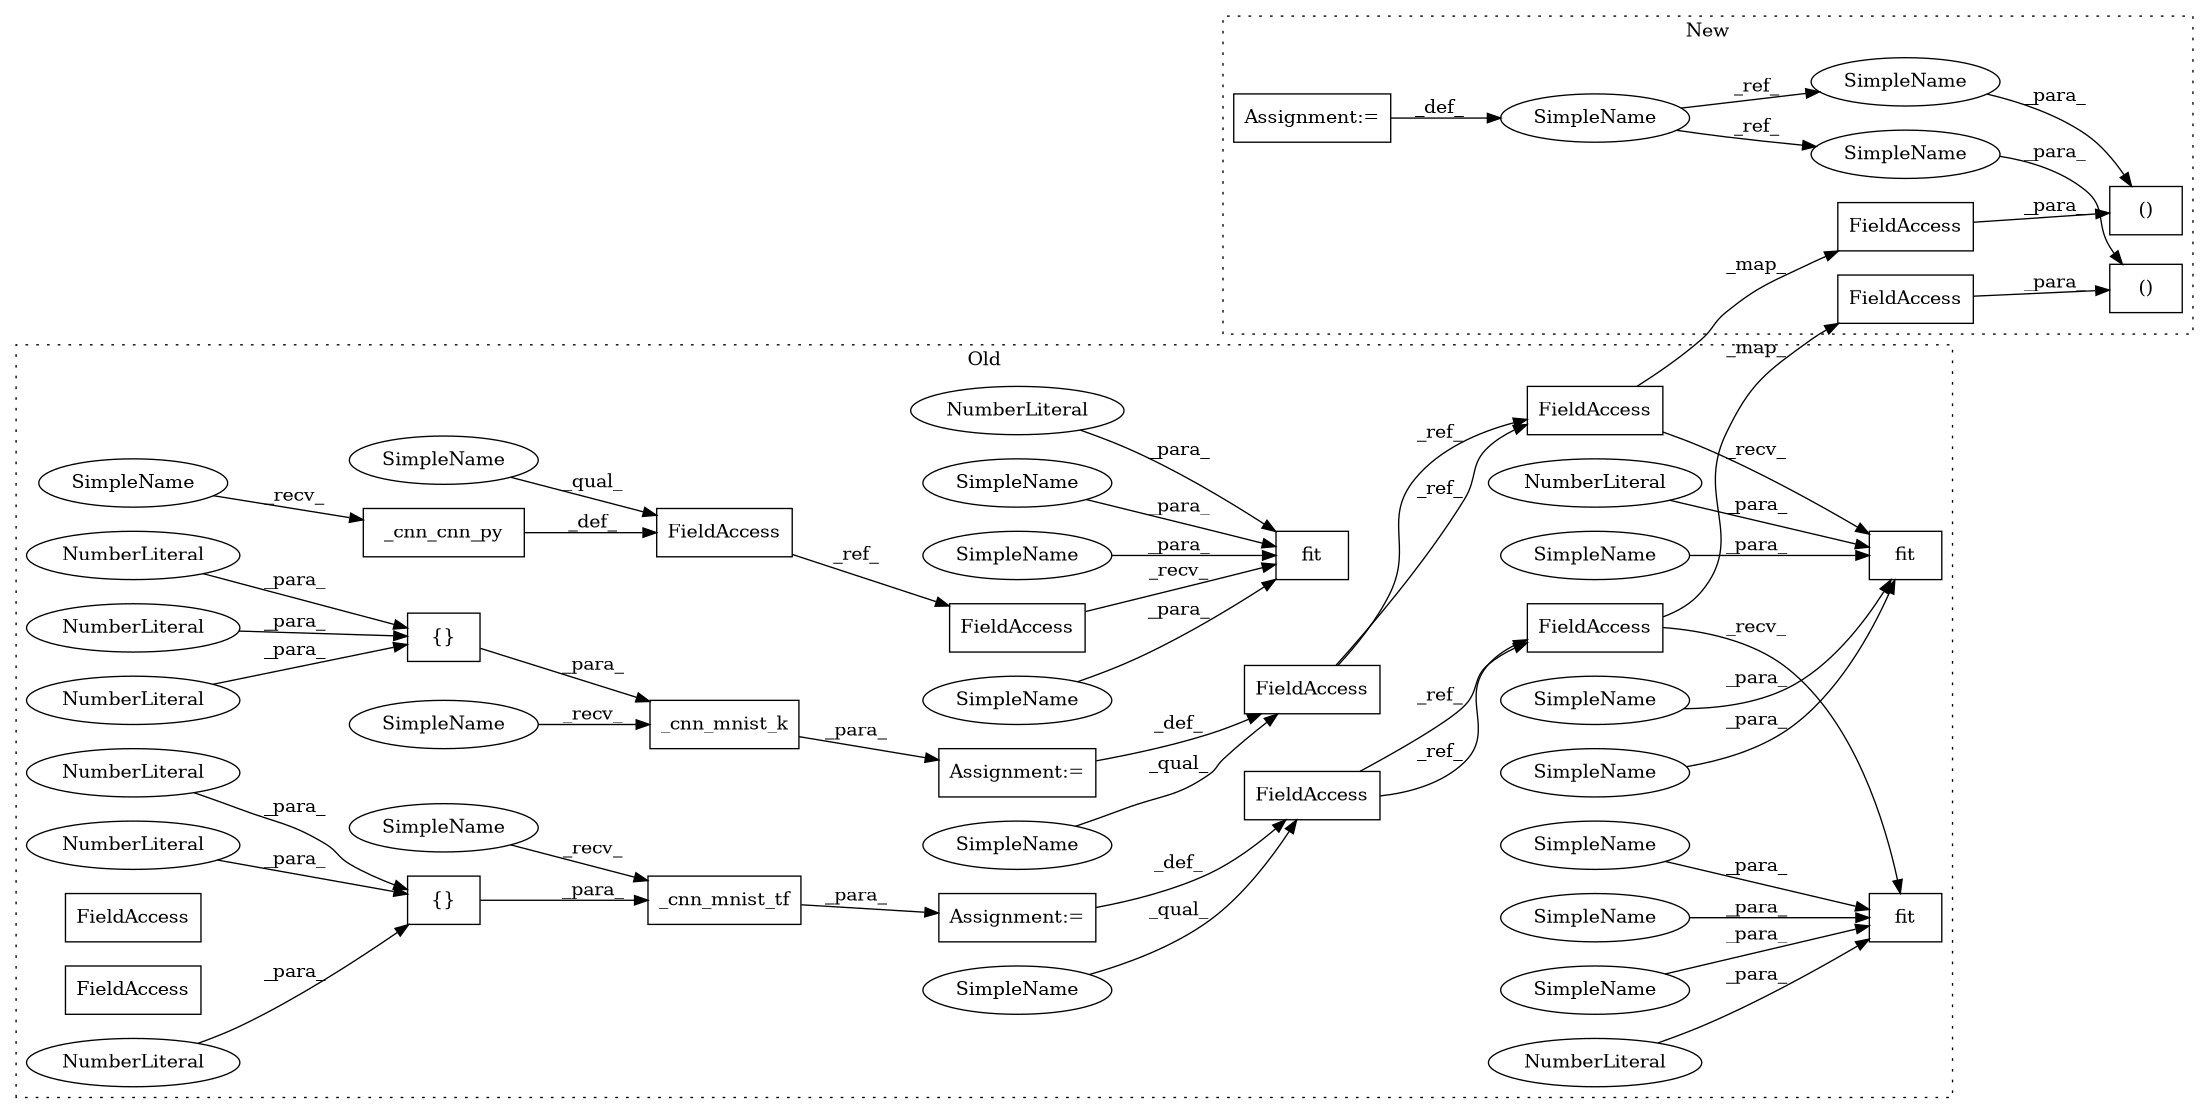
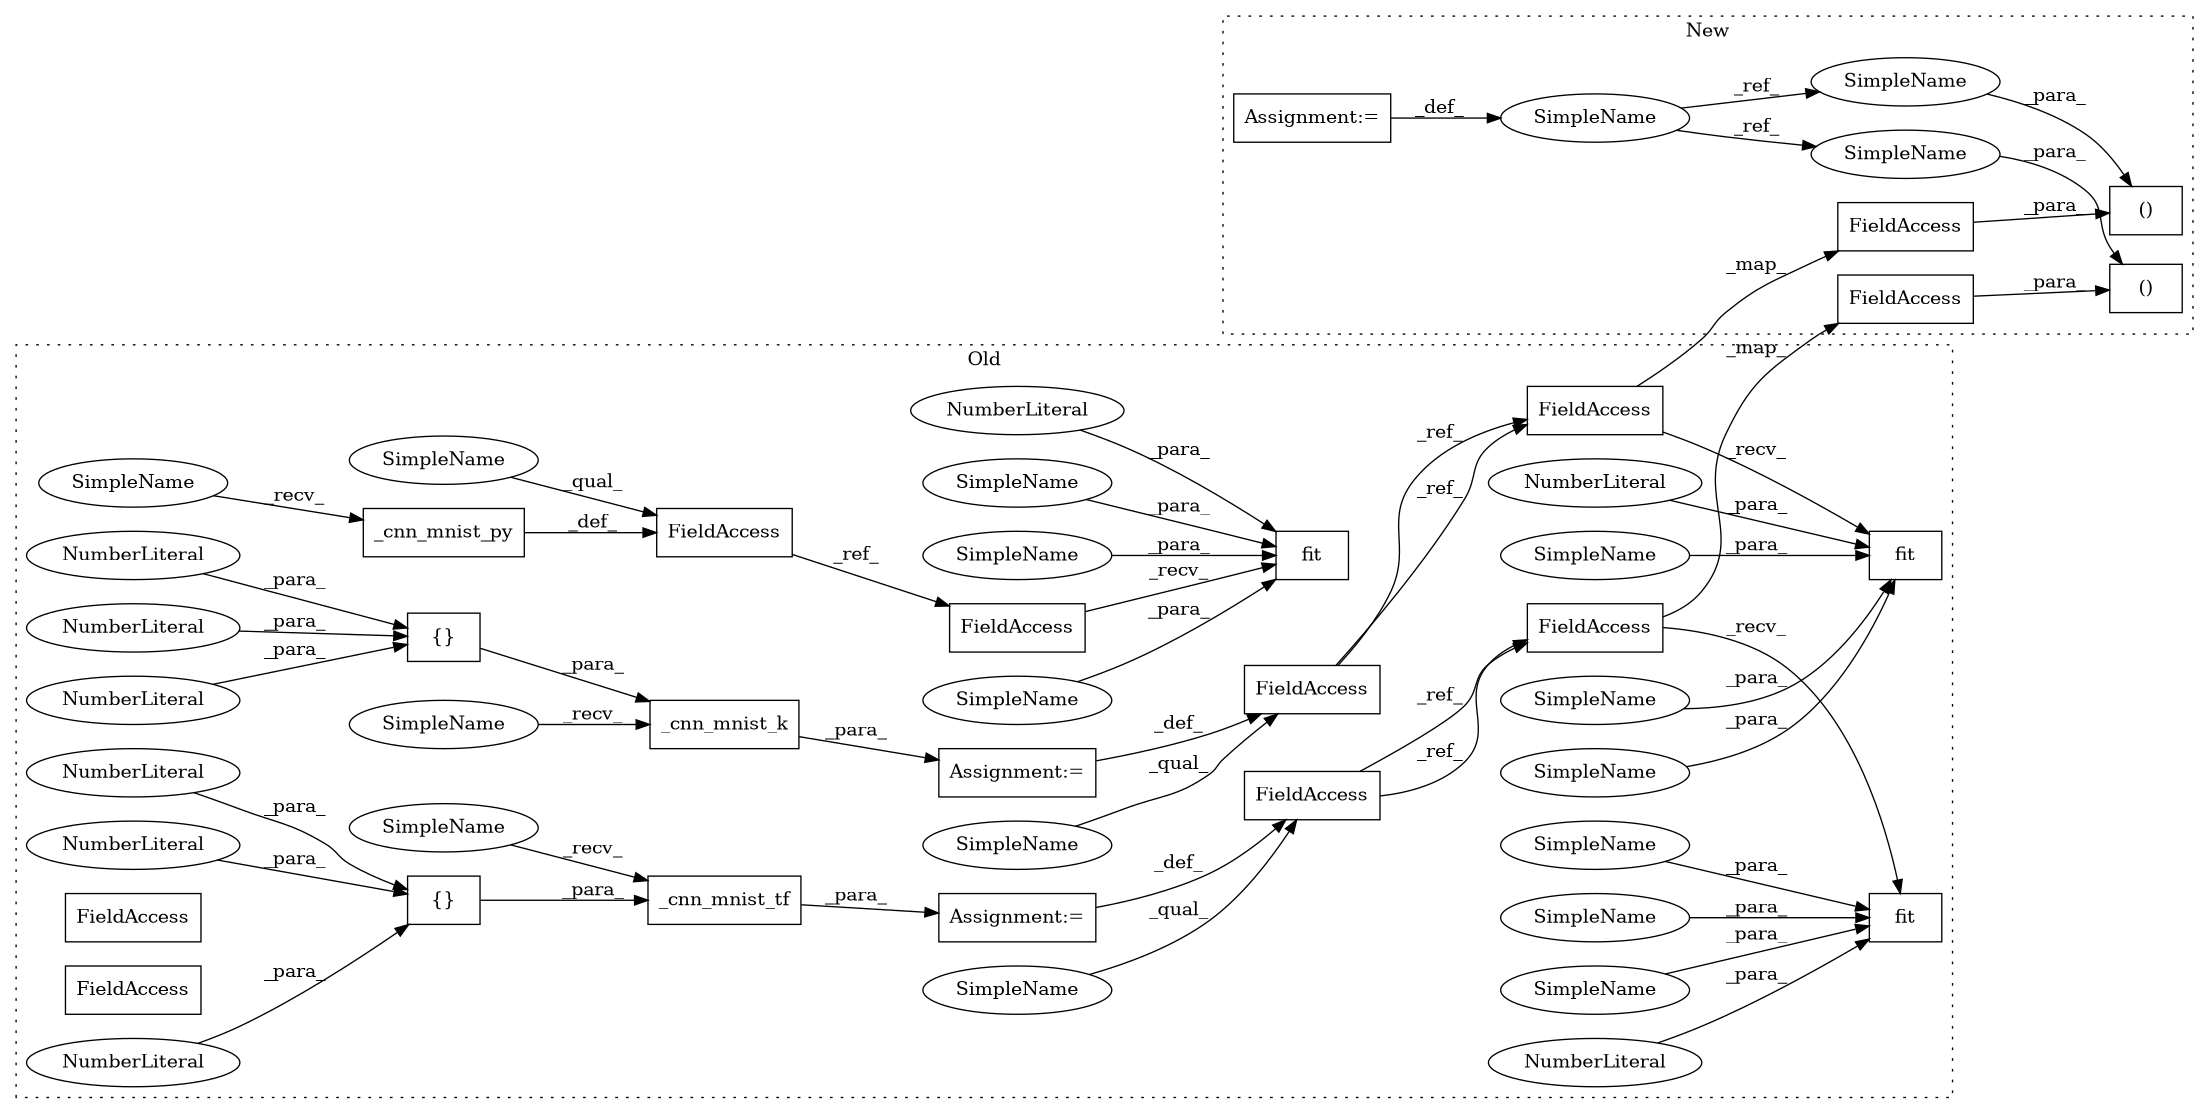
node "_cnn_cnn_py": label "_cnn_cnn_py" -> "_cnn_mnist_py"
